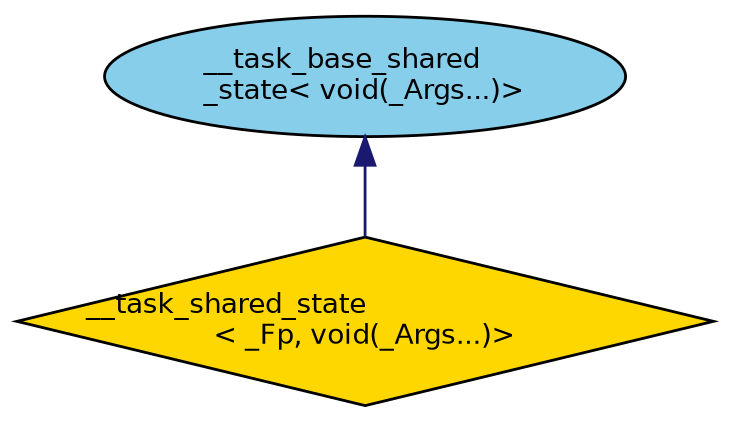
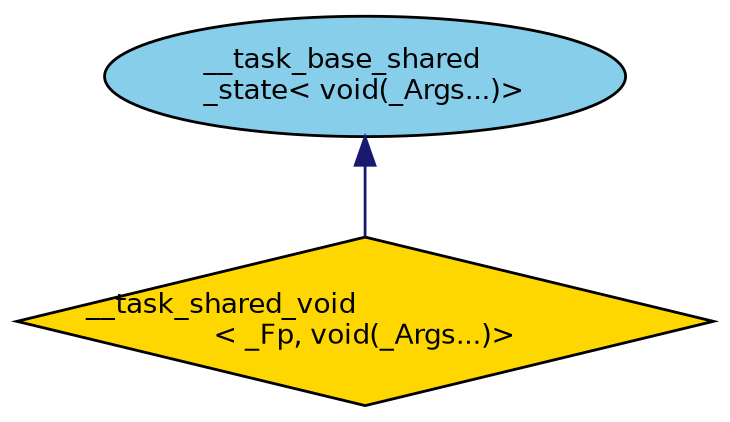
node "__task_shared_state < _Fp, void(_Args...)>": label "__task_shared_state < _Fp, void(_Args...)>" -> "__task_shared_void < _Fp, void(_Args...)>"
